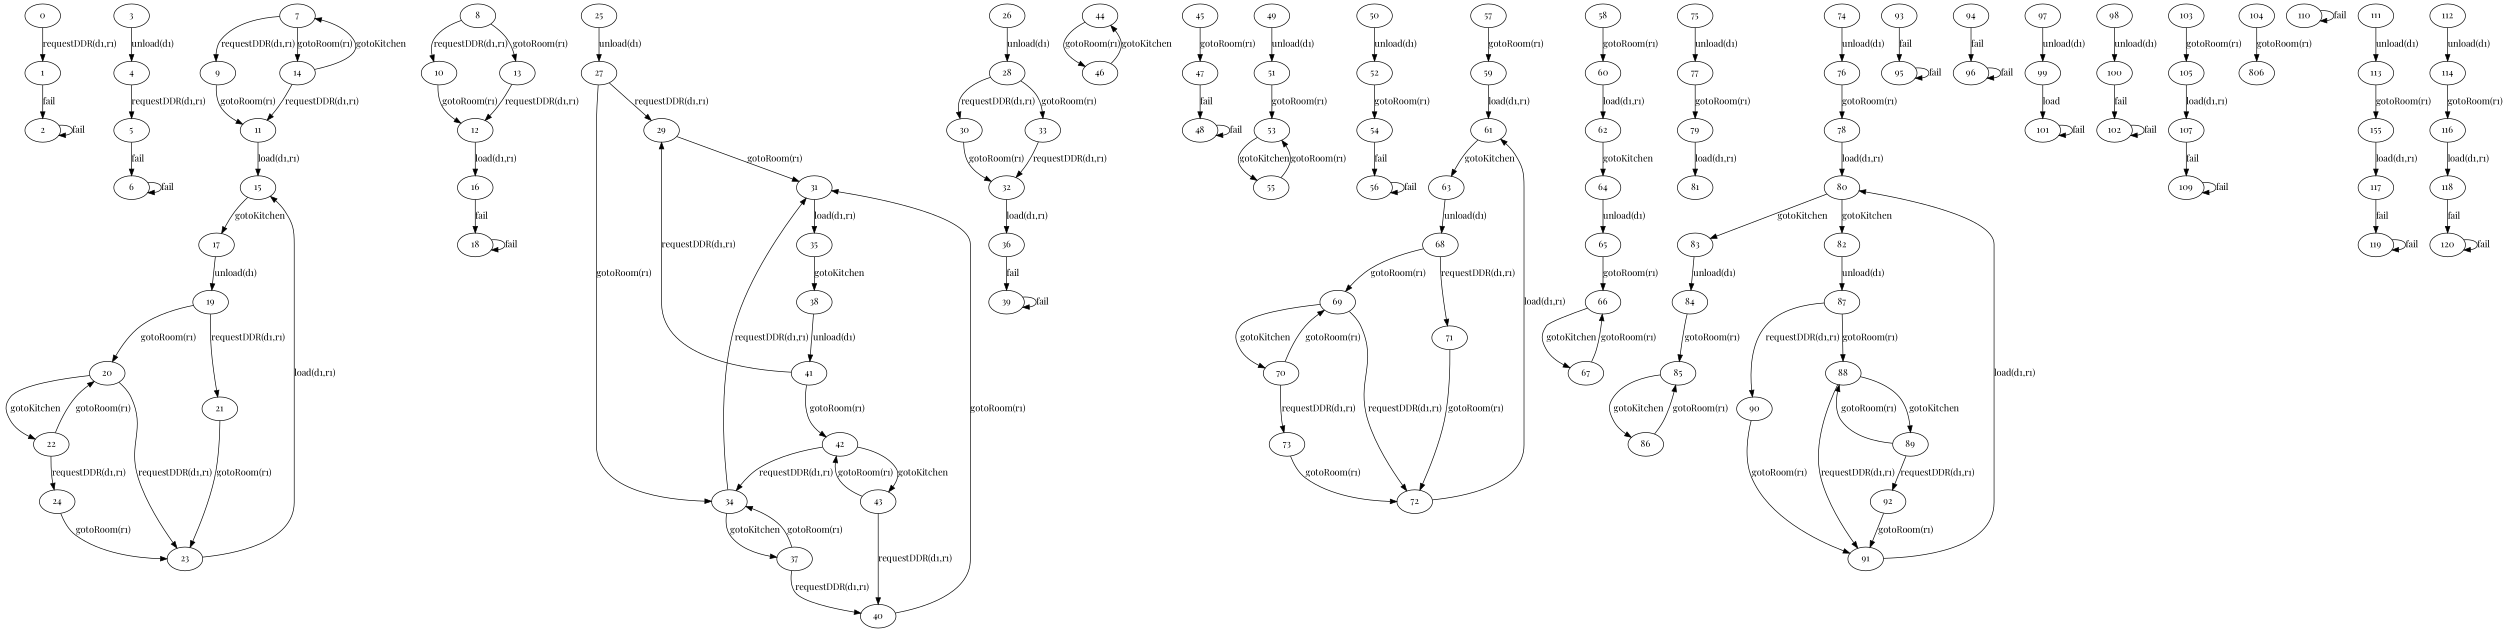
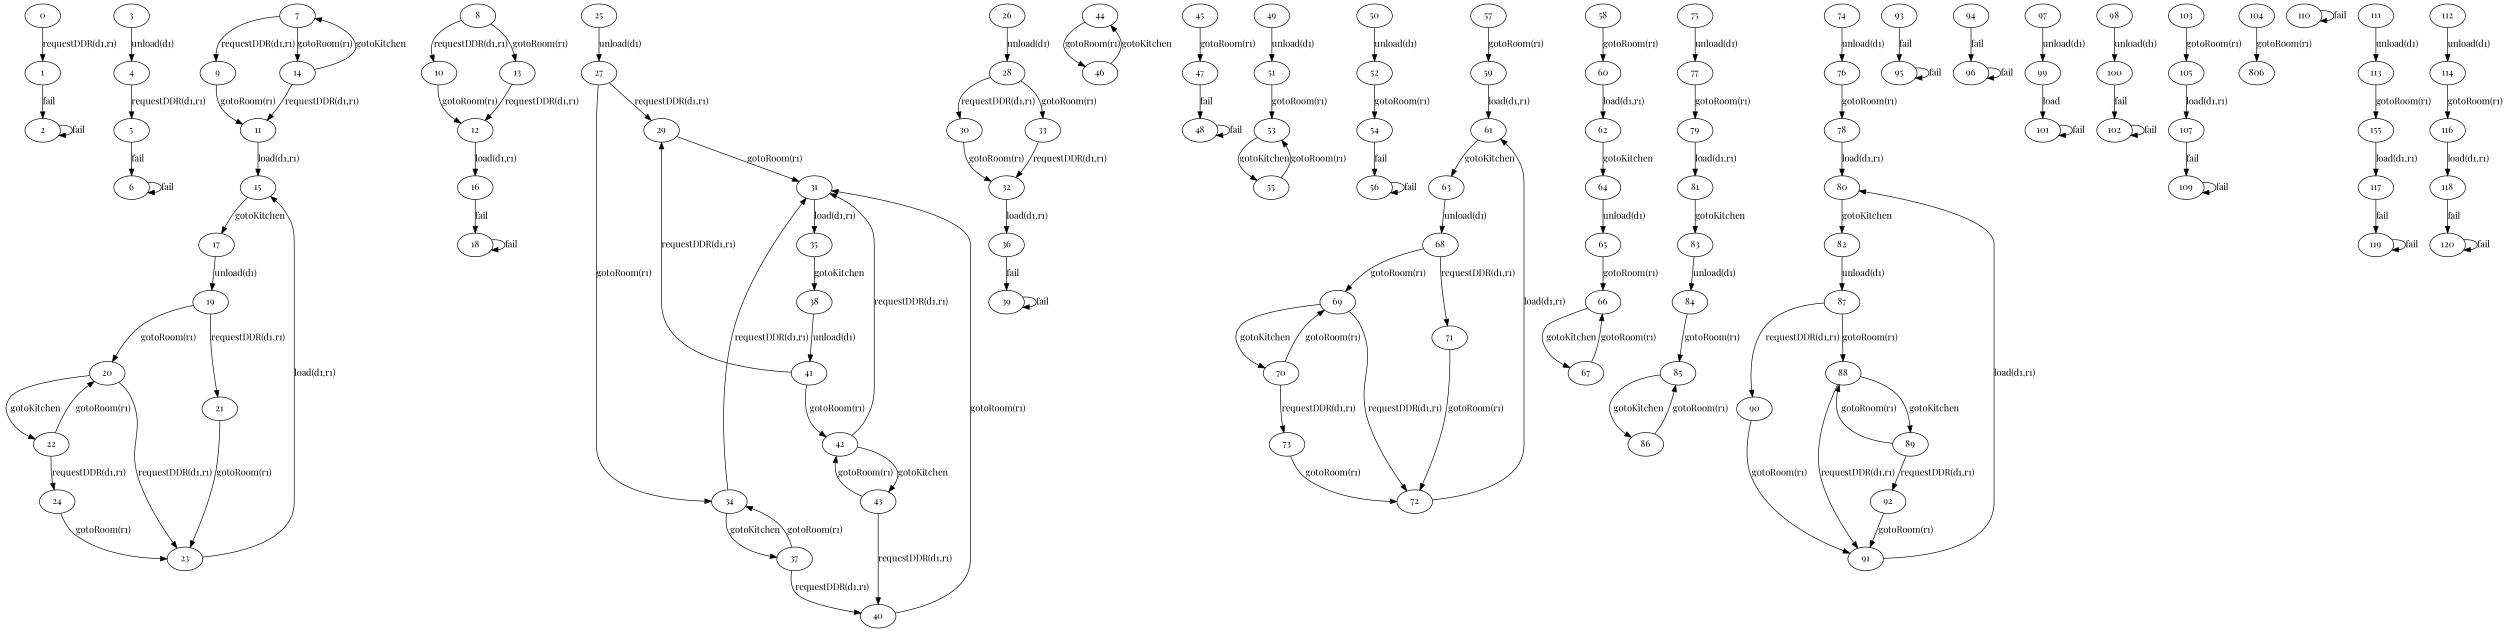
edge "80" -> "83": now "81" -> "83"
edge "42" -> "34": now "42" -> "31"
